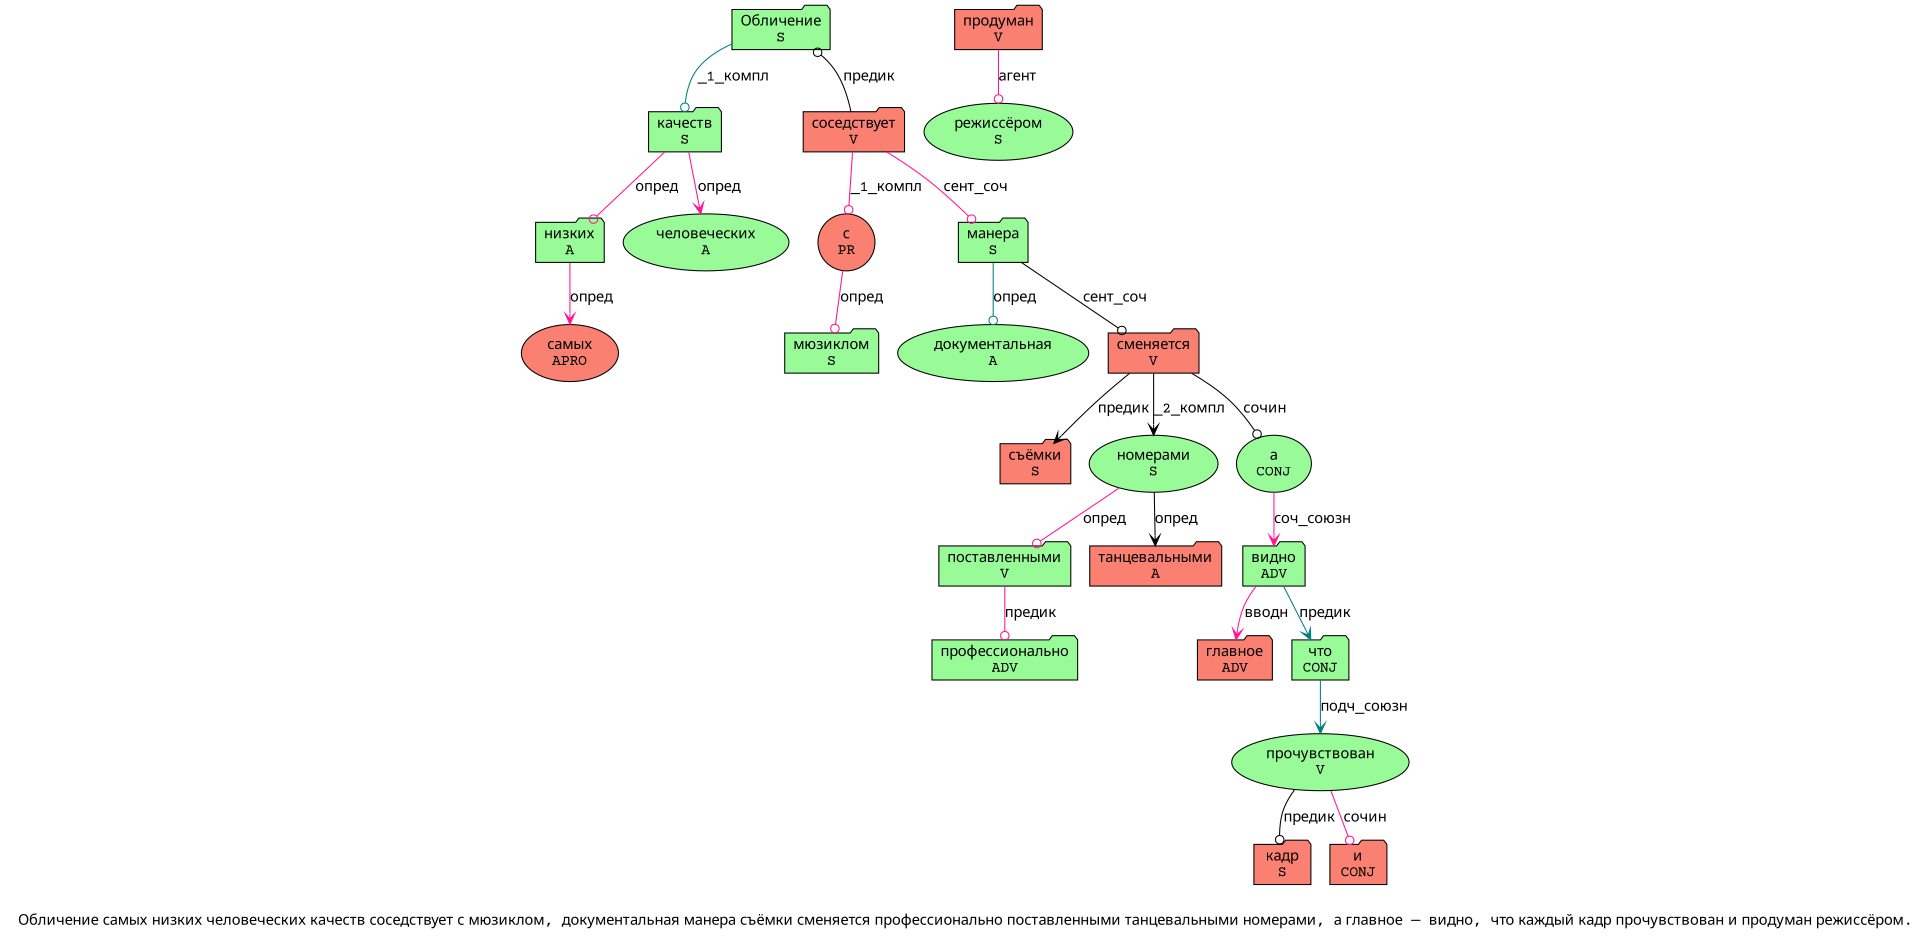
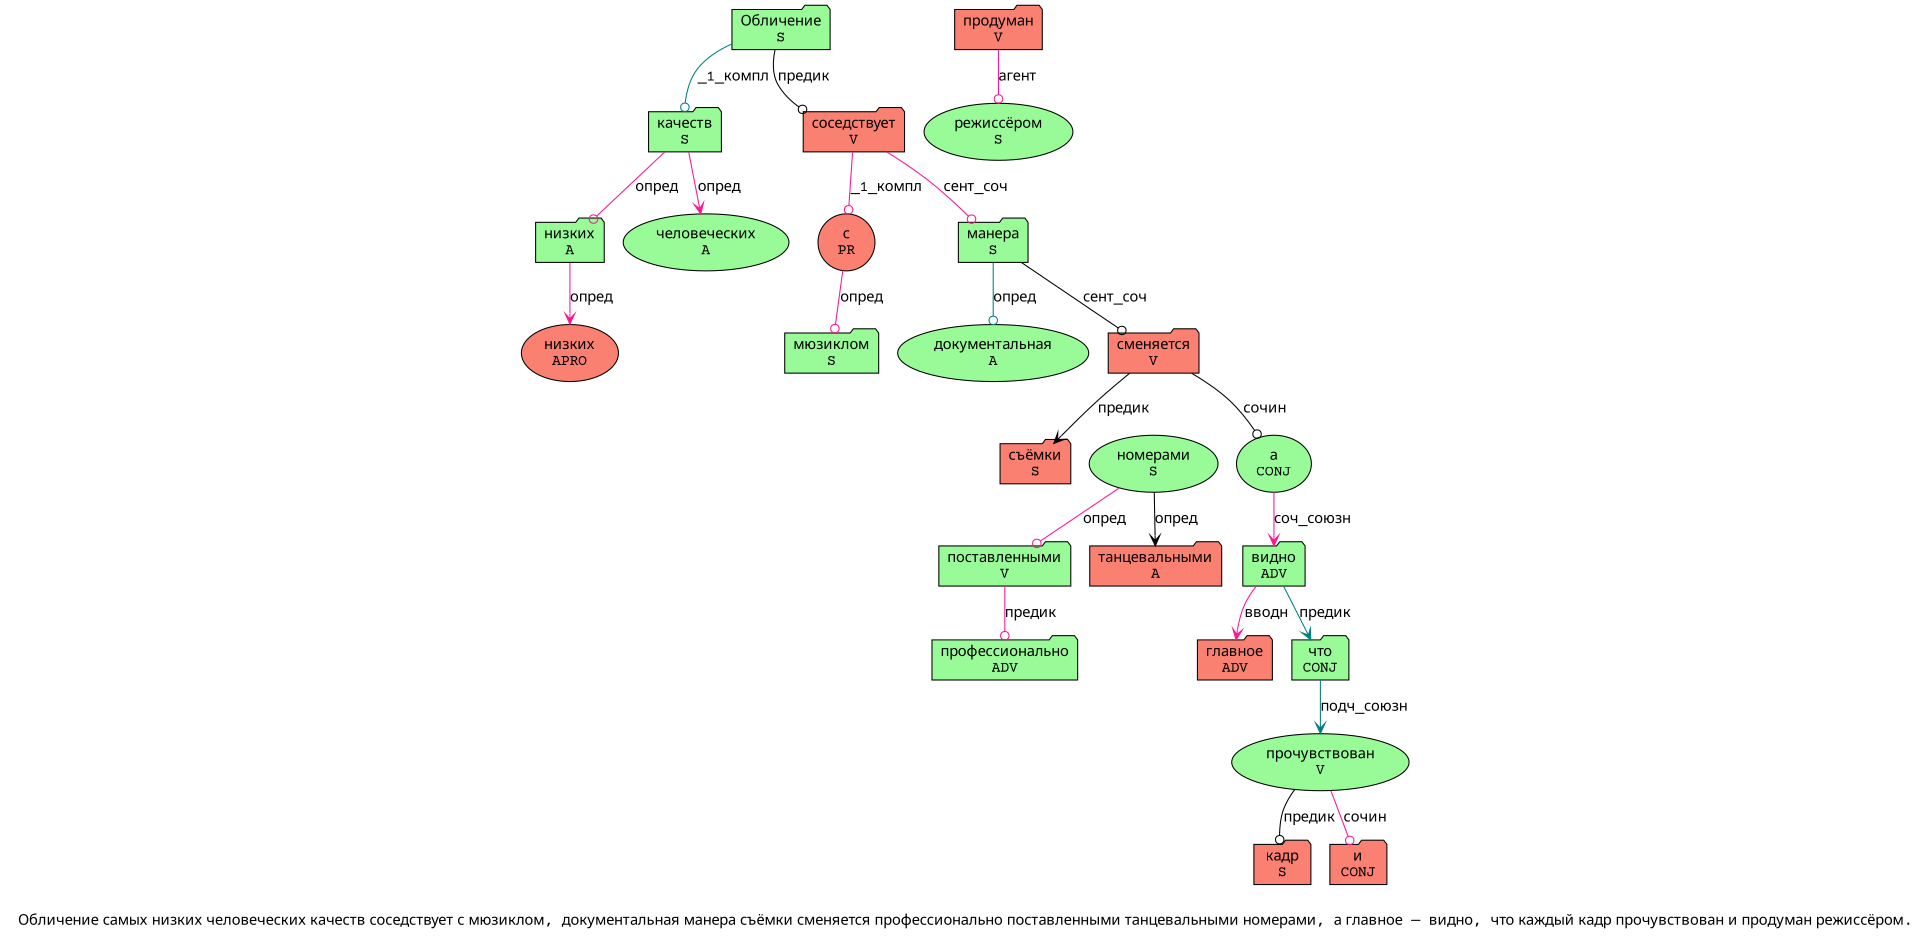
edge "соседствует V" -> "Обличение S": reversed
node "самых APRO": label "самых APRO" -> "низких APRO"
edge "сменяется V" -> "номерами S": removed, label "_2_компл"
